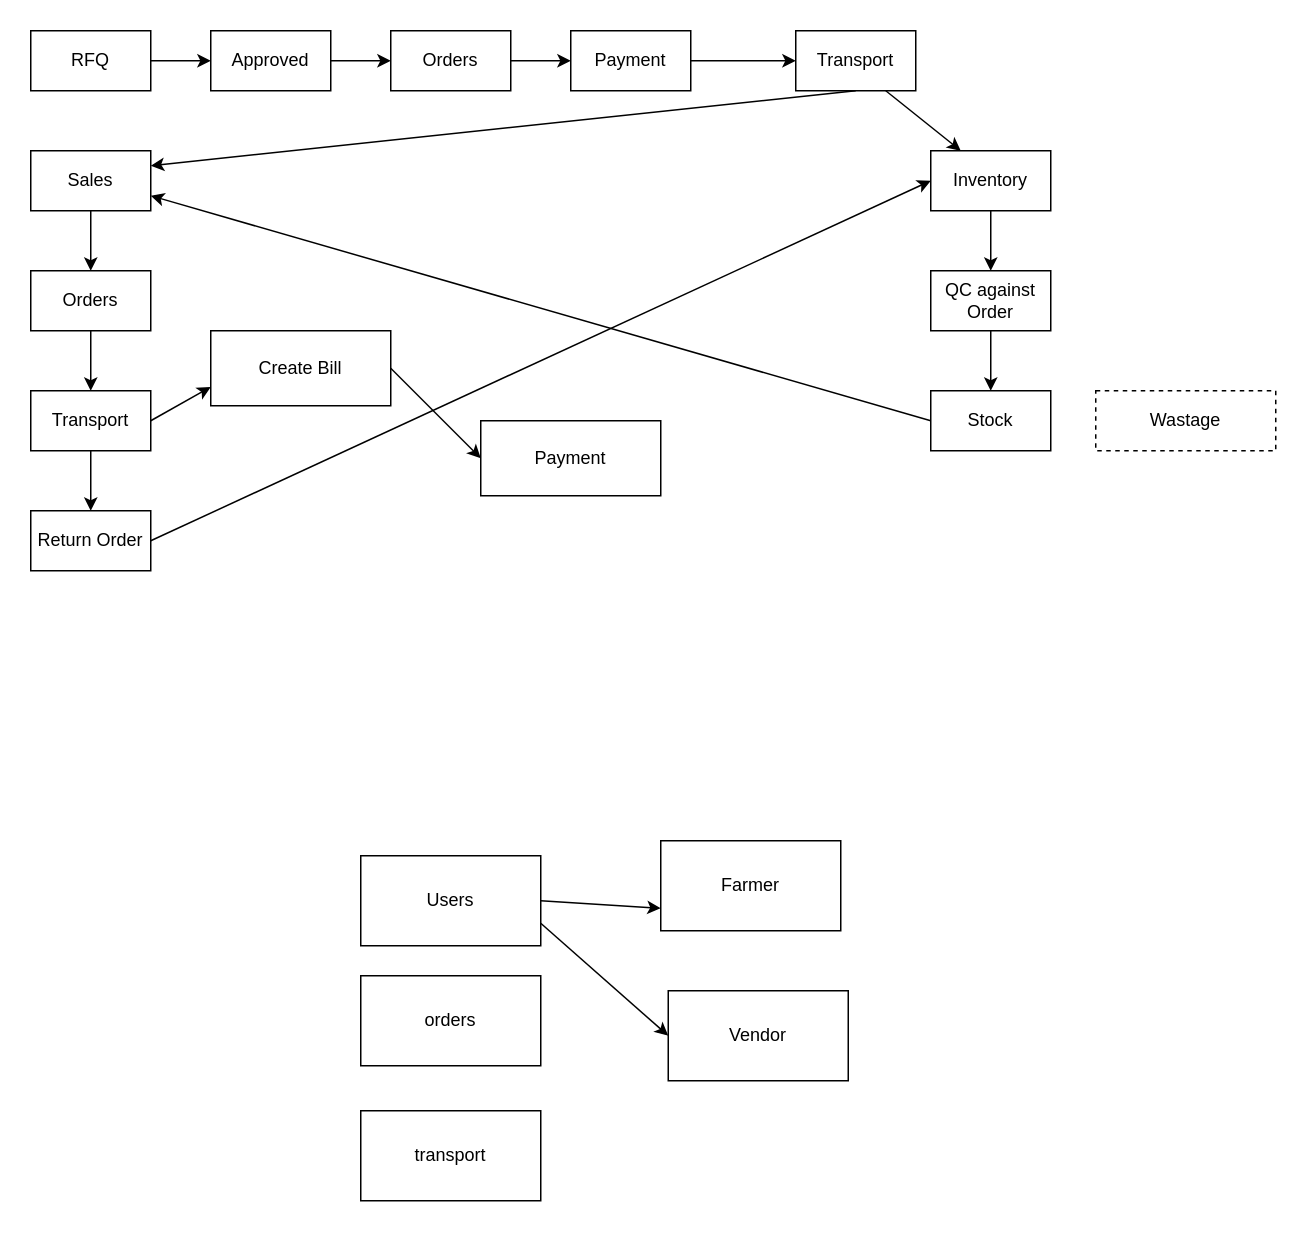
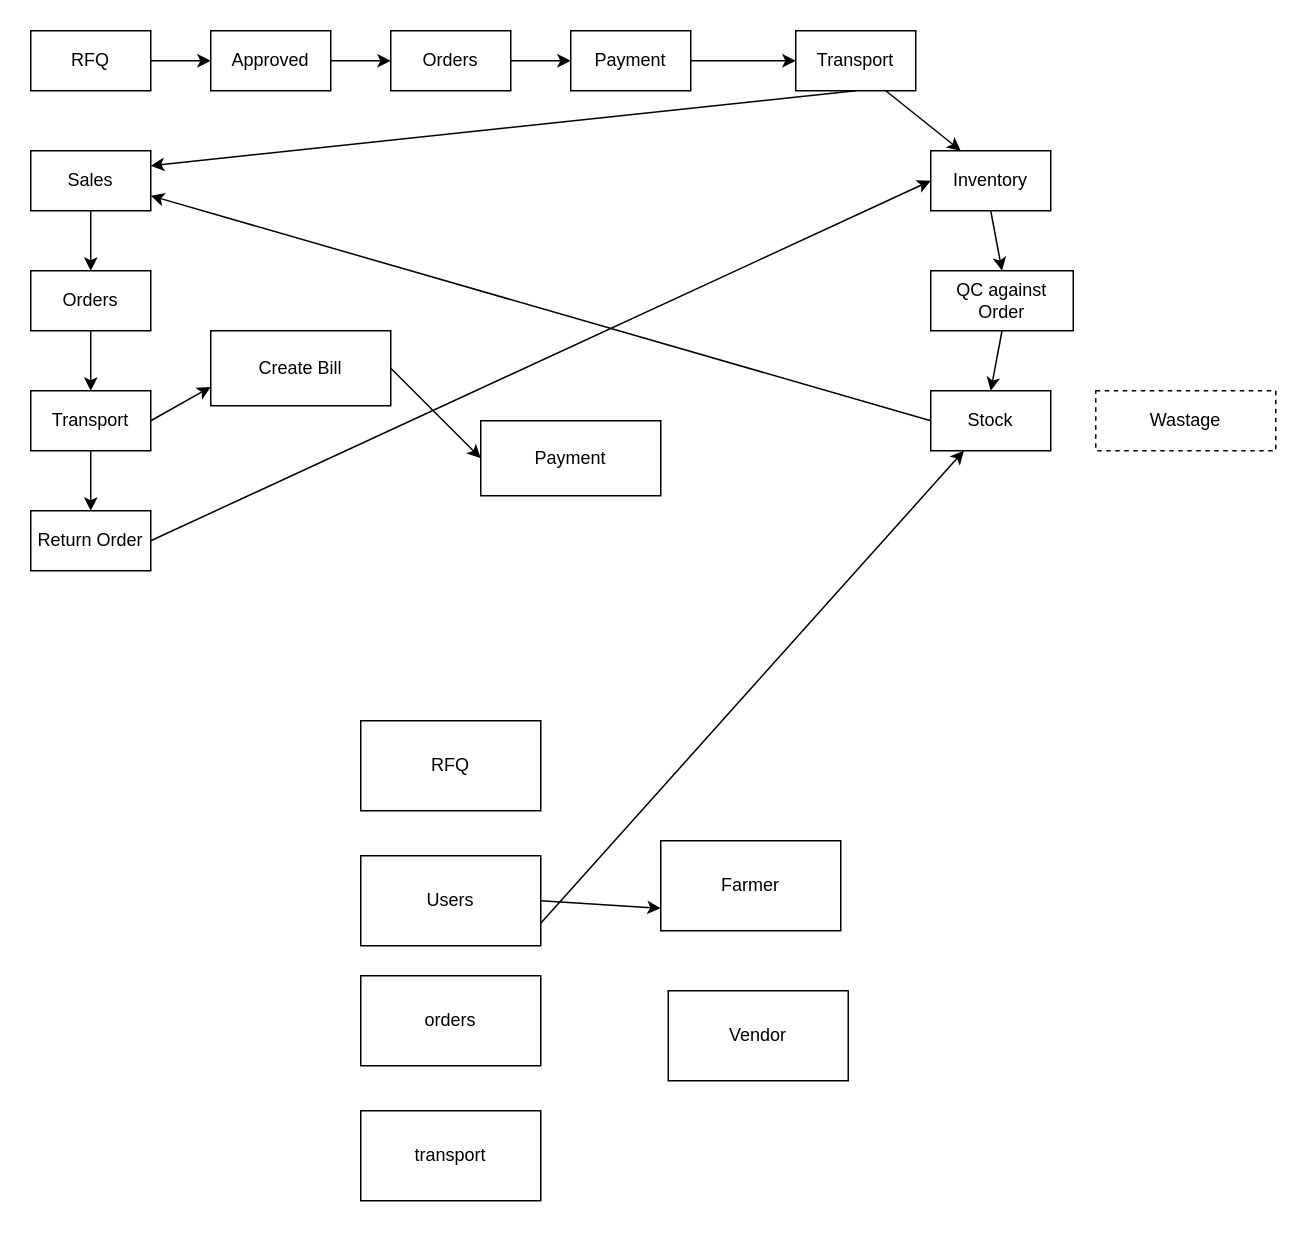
node "QC against Order": size 120x60 -> 143x60
node "RFQ": added
edge "Users" -> "Vendor": now "Users" -> "Stock"
